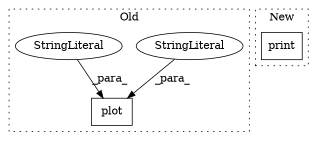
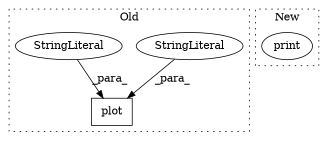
node "print": shape box -> ellipse
